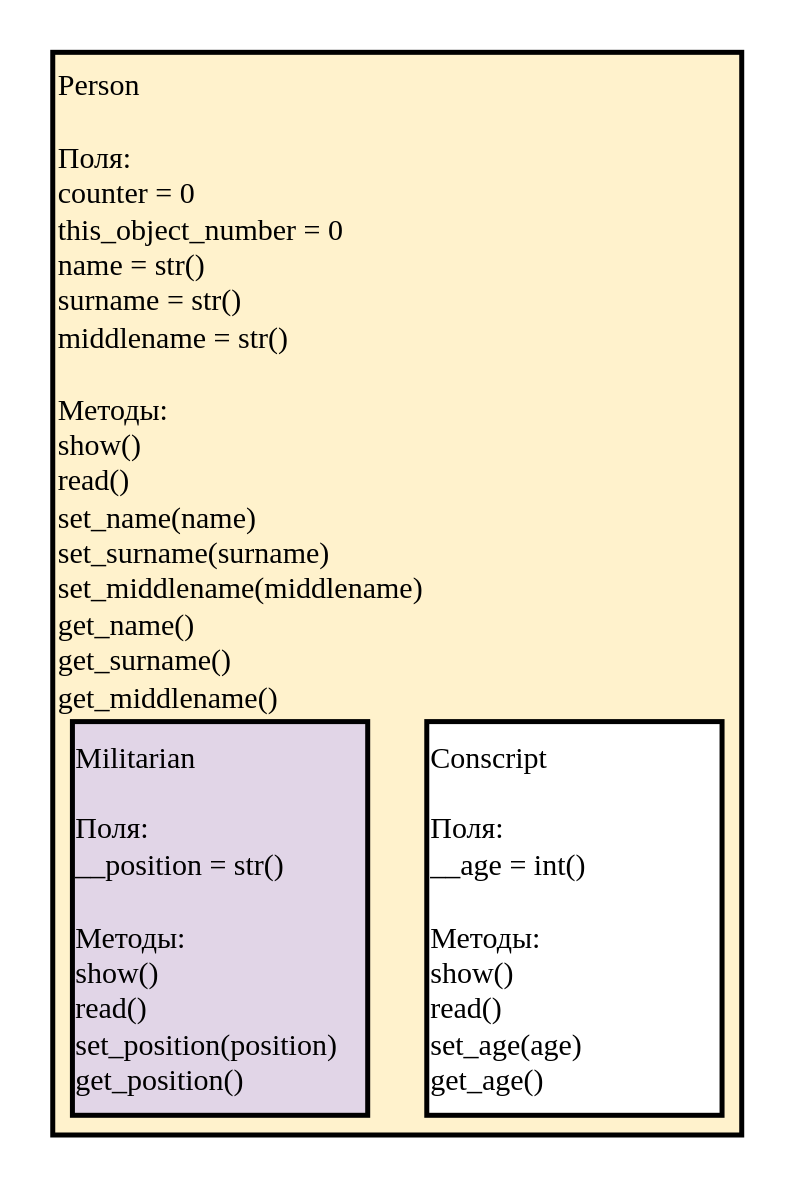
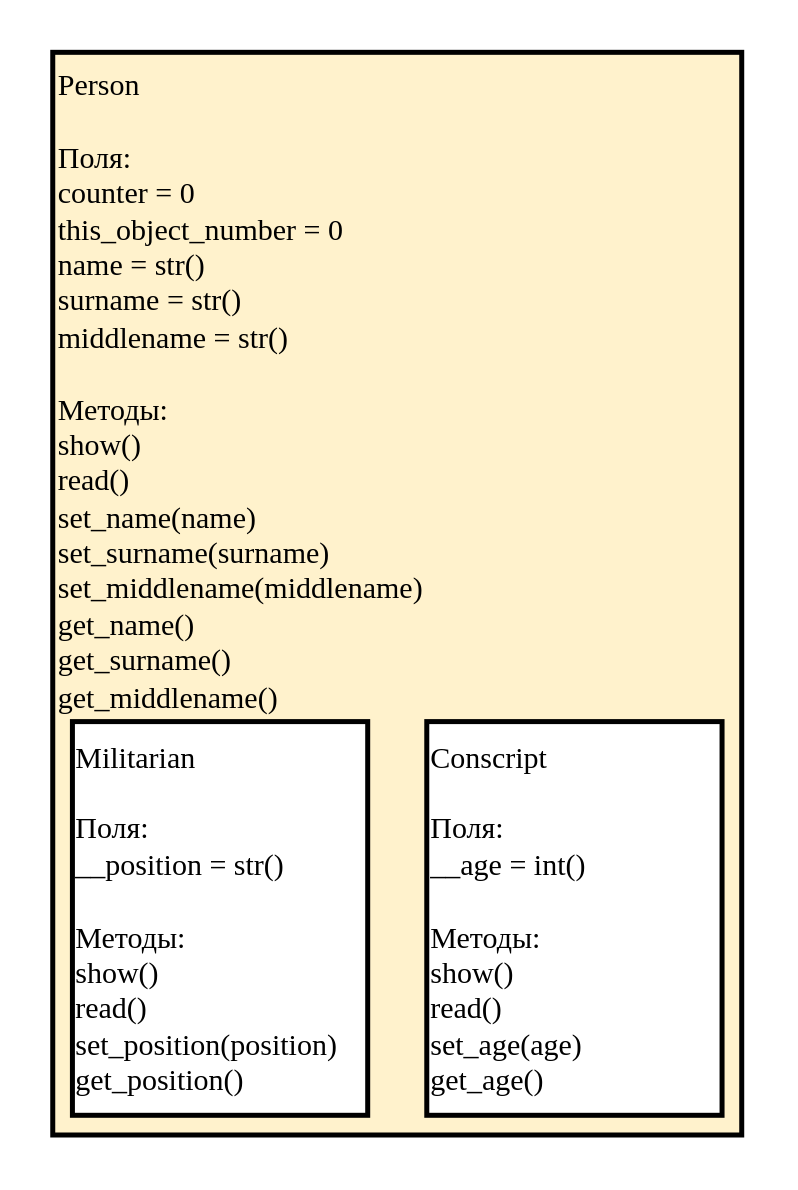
node "Militarian Поля: __position = str() Методы: show() read() set_position(position) get_position()": fillcolor #e1d5e7 -> #ffffff
